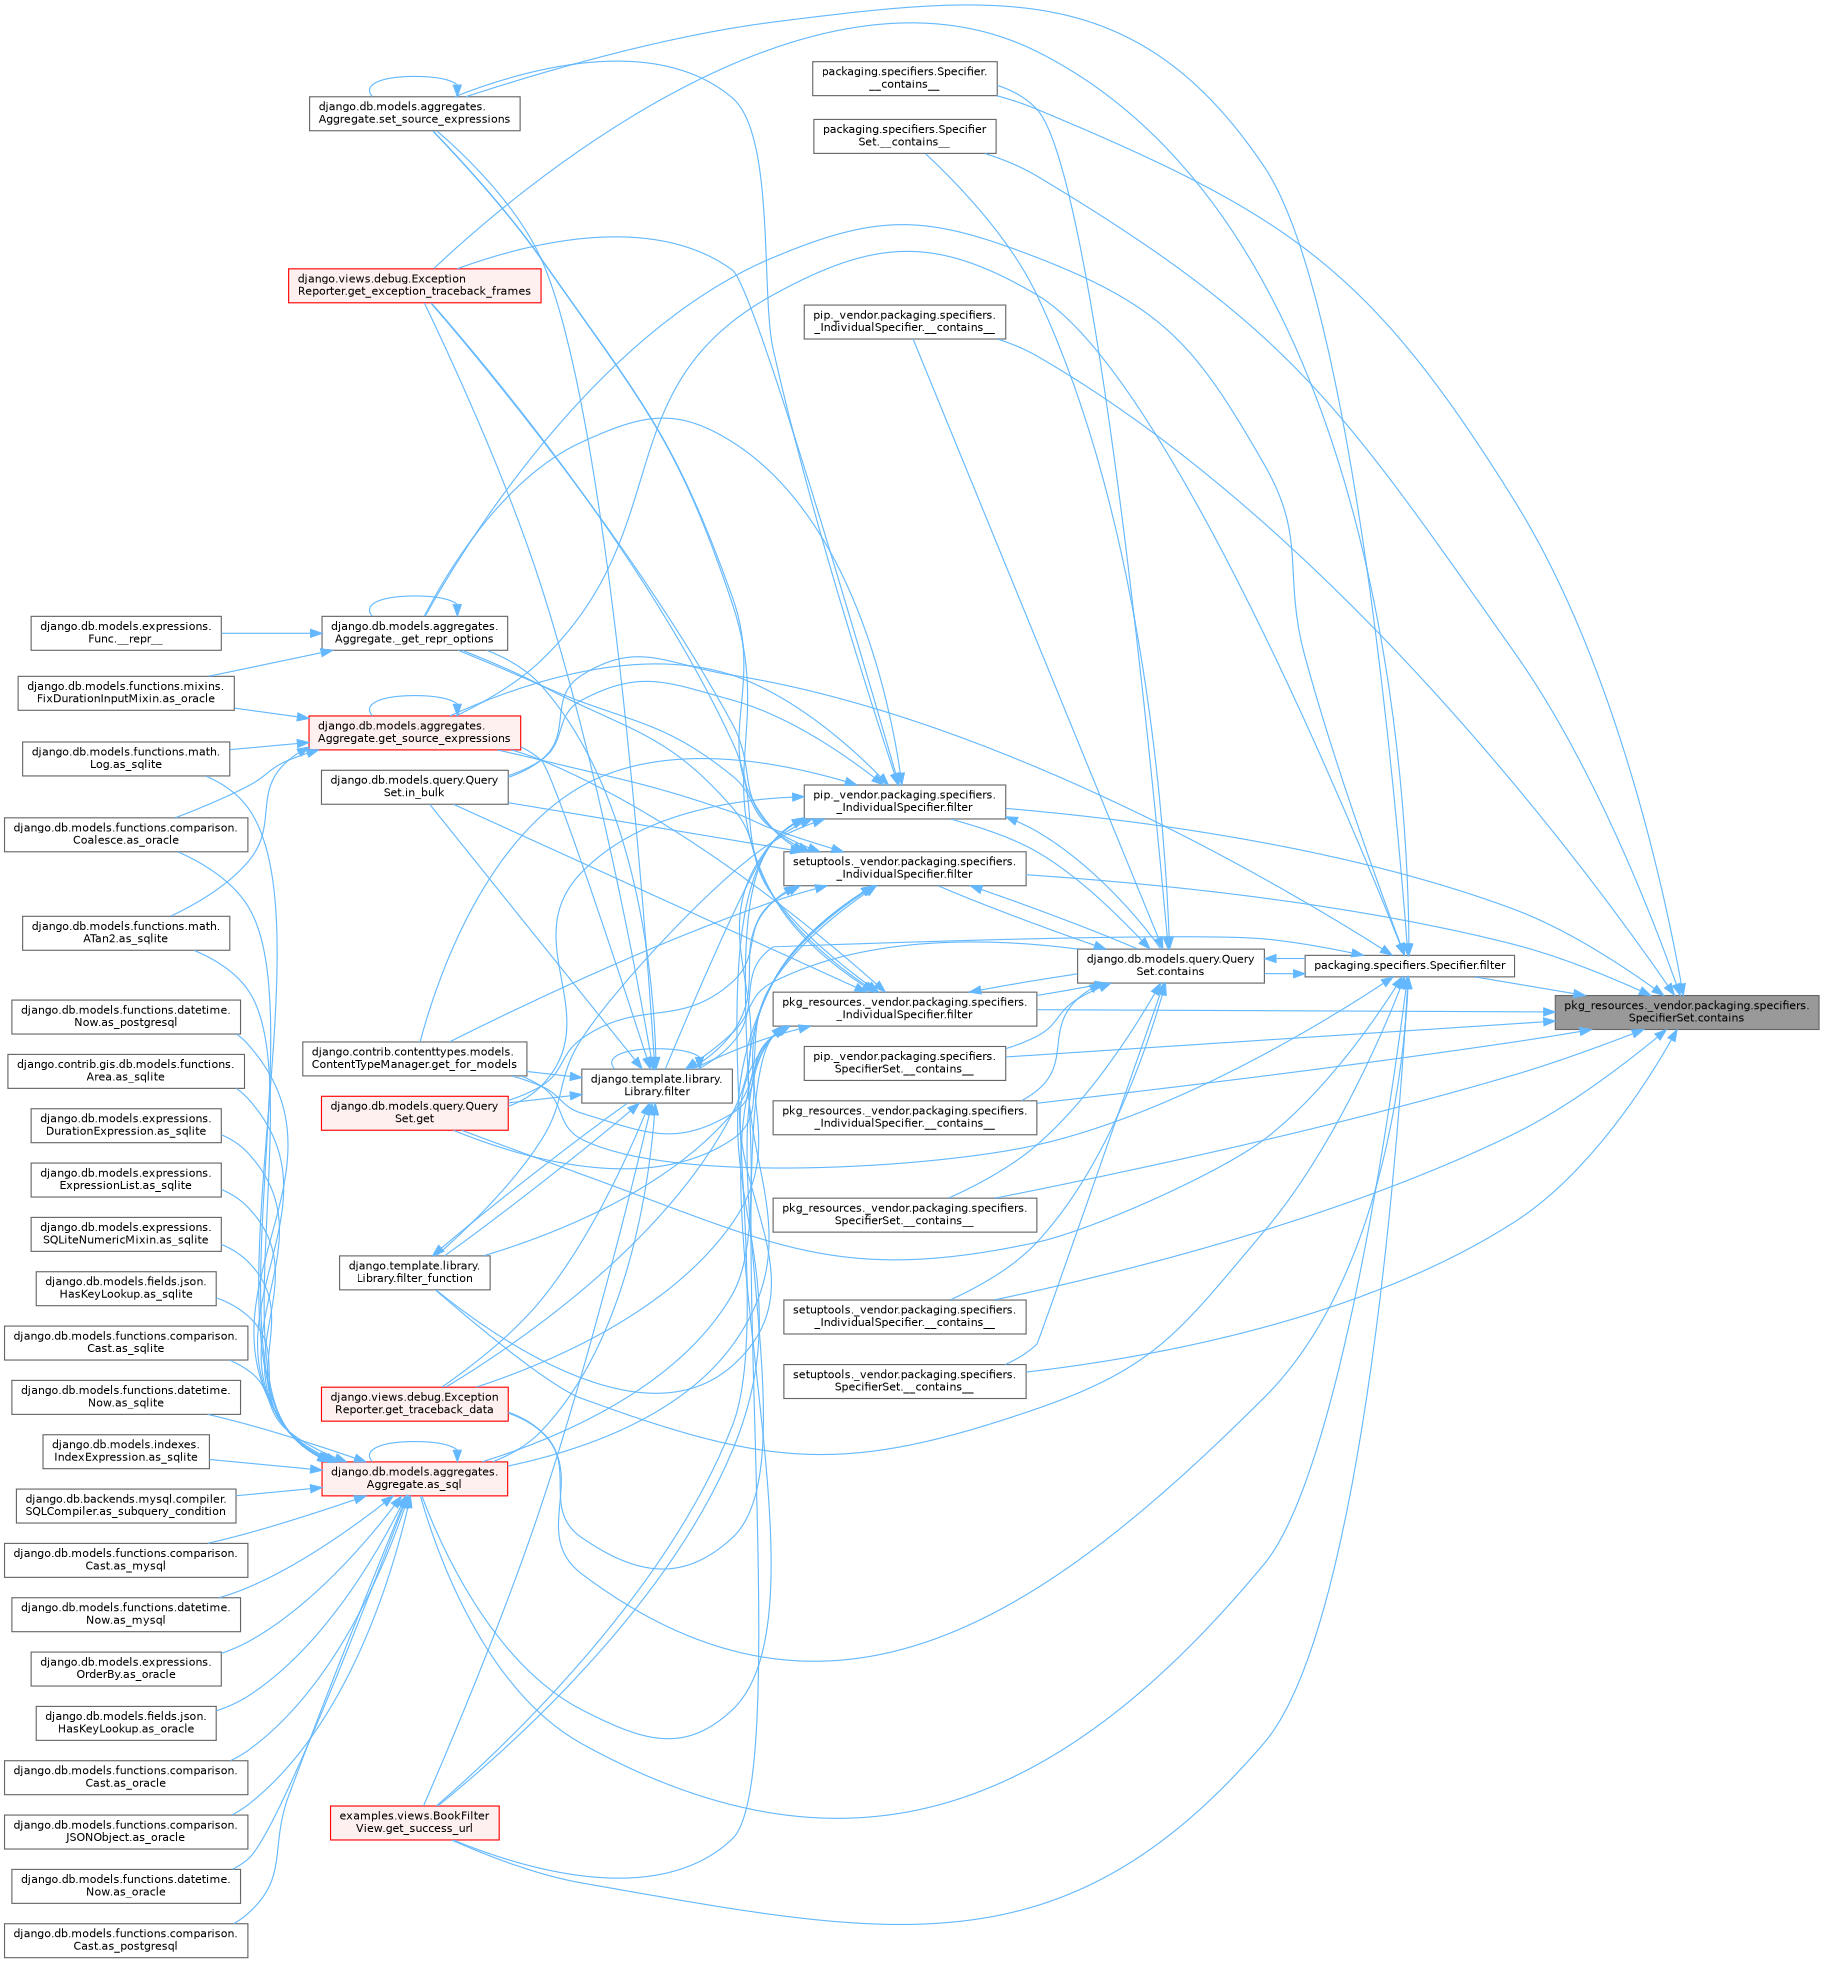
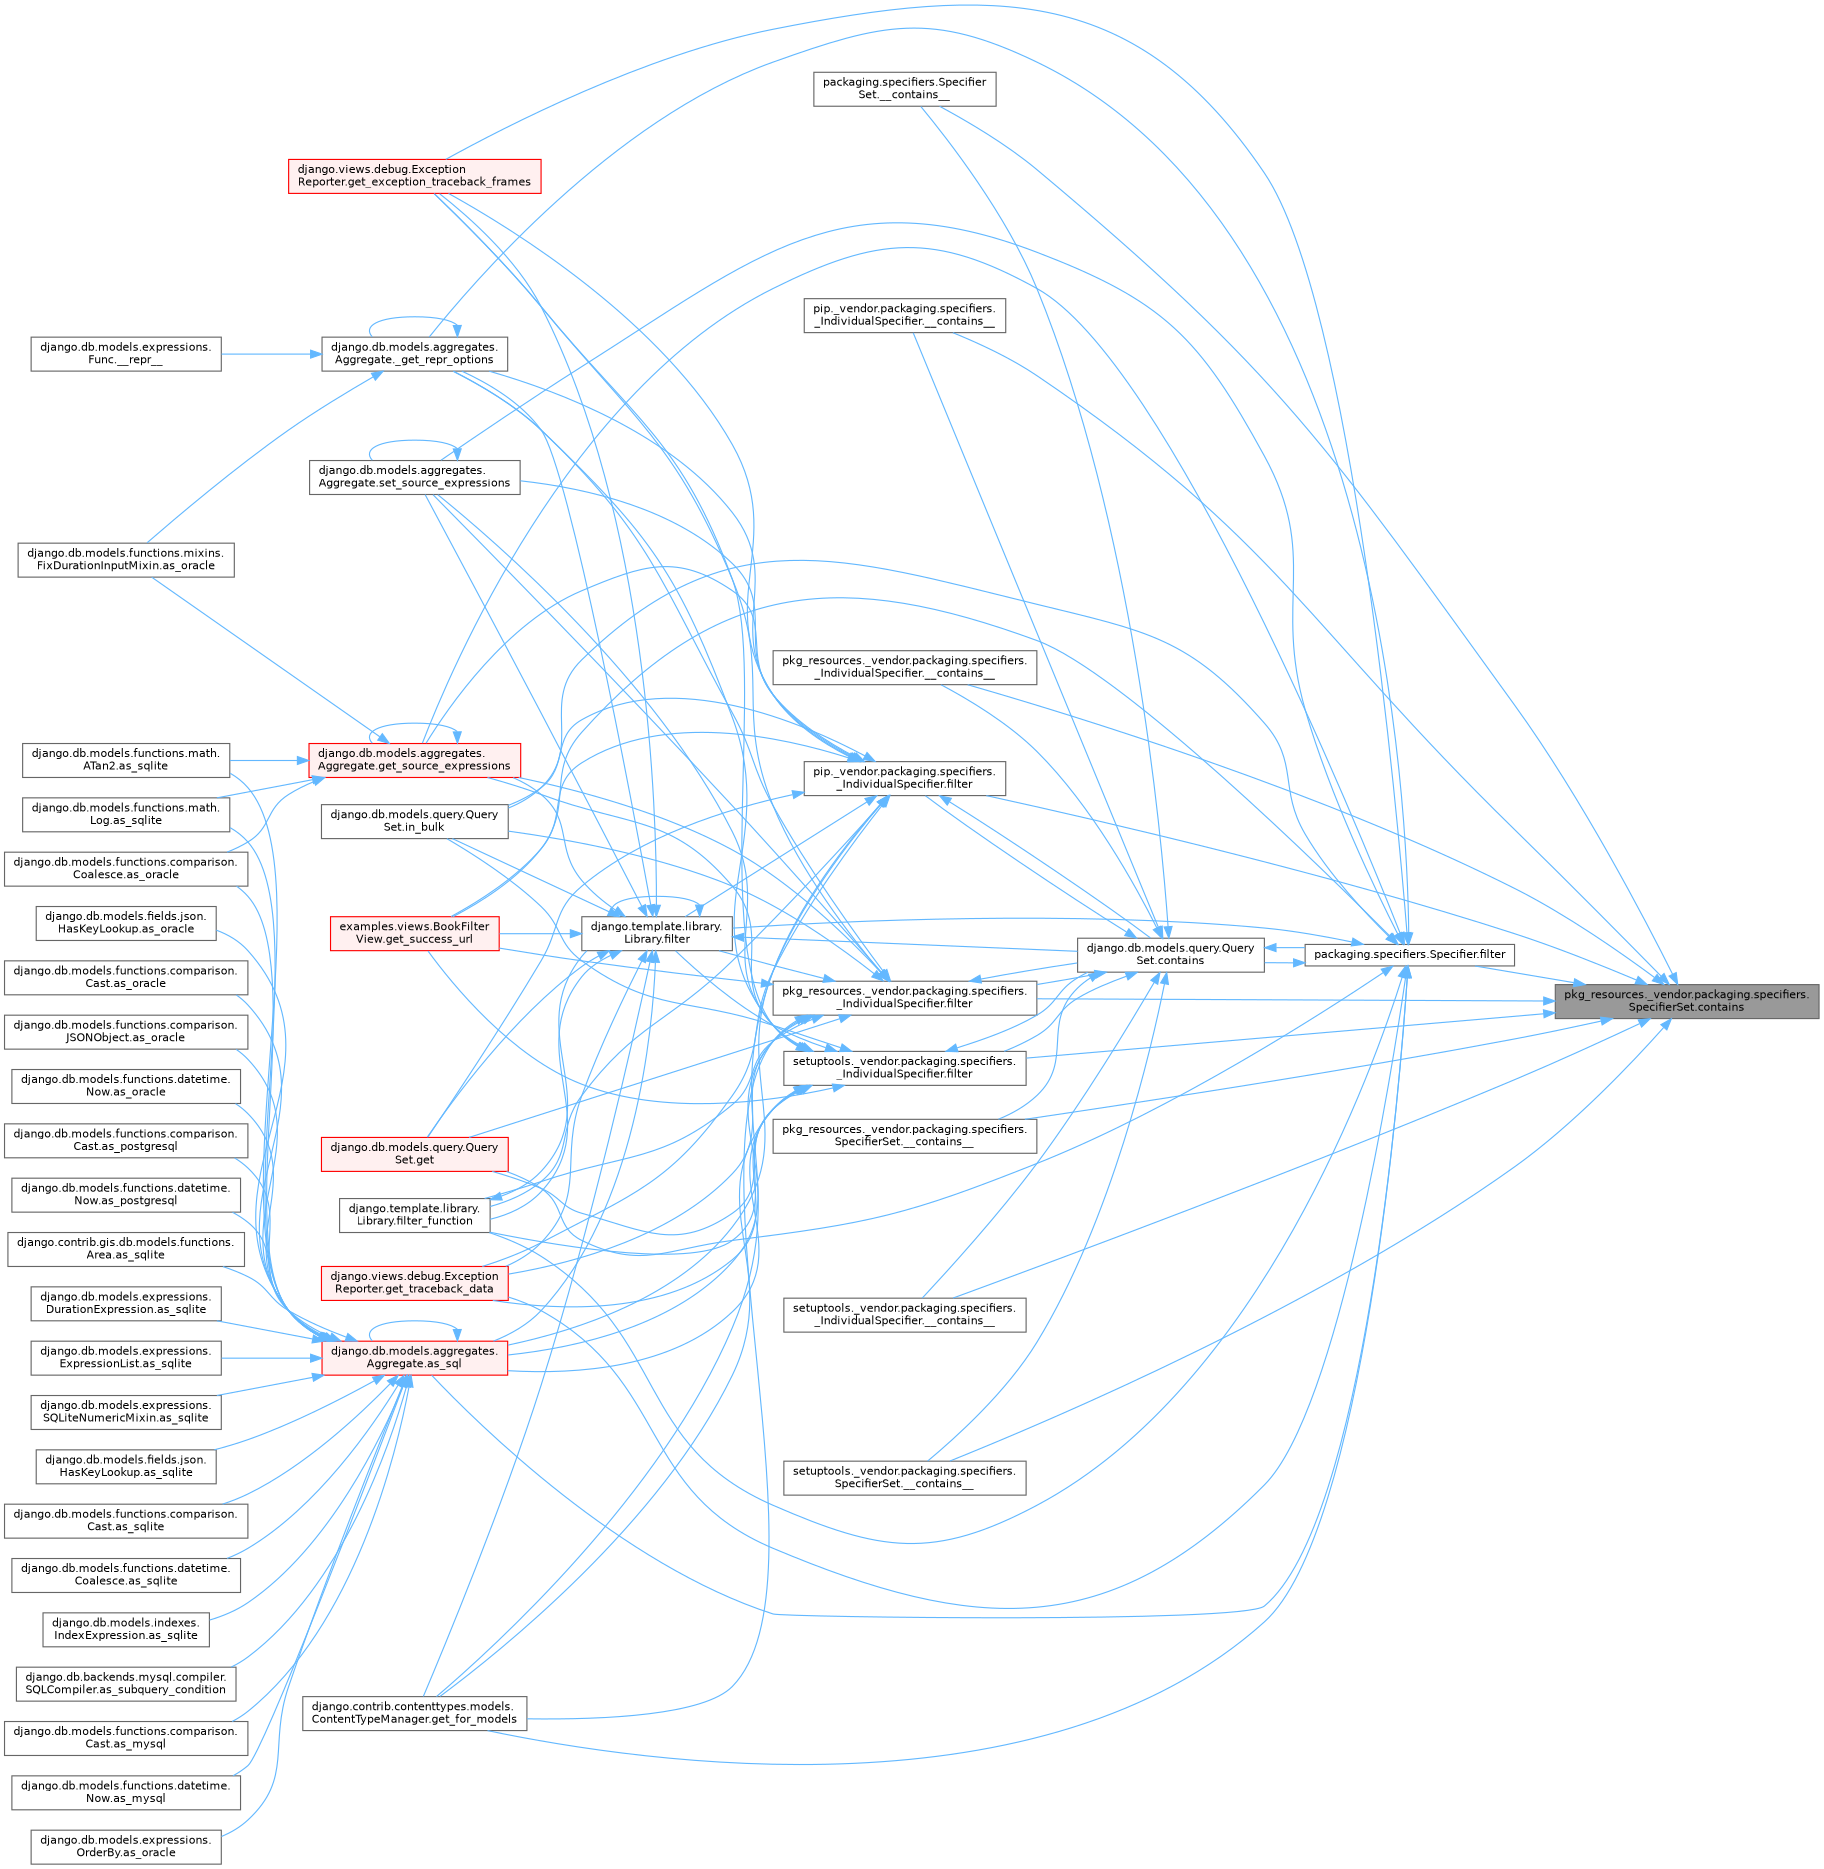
node "packaging.specifiers.Specifier. __contains__": removed
node "pip._vendor.packaging.specifiers. SpecifierSet.__contains__": removed
node "django.db.models.functions.datetime. Now.as_sqlite": label "django.db.models.functions.datetime. Now.as_sqlite" -> "django.db.models.functions.datetime. Coalesce.as_sqlite"
